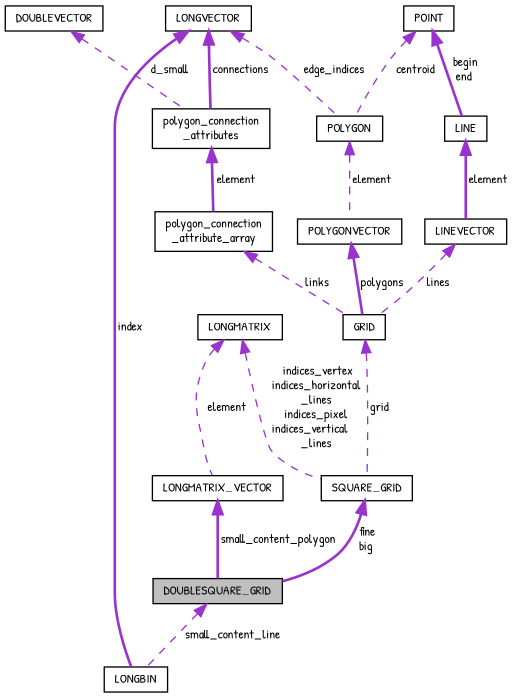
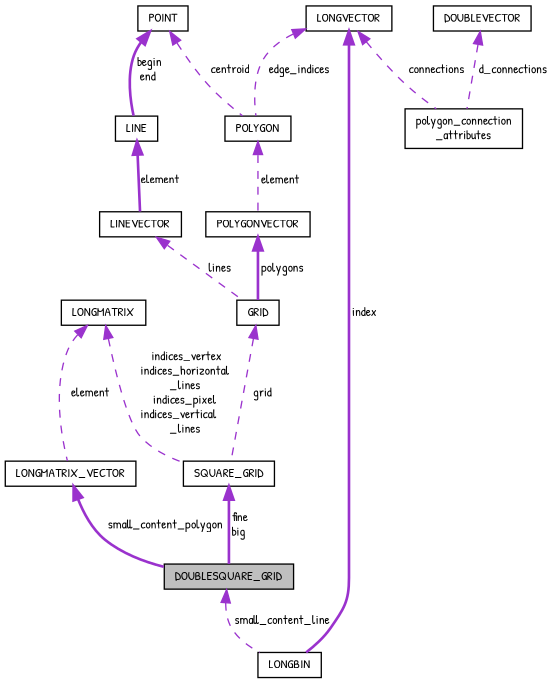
edge "polygon_connection _attributes" -> "DOUBLEVECTOR": label " d_small" -> " d_connections"
edge "polygon_connection _attributes" -> "LONGVECTOR": style bold -> dashed
node "polygon_connection _attribute_array": removed
